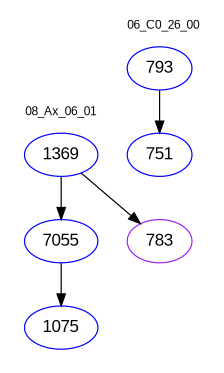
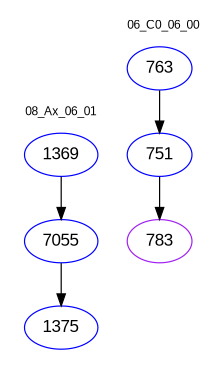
cluster "06_C0_26_00": label "06_C0_26_00" -> "06_C0_06_00"
node "793": label "793" -> "763"
edge "1369" -> "783": now "751" -> "783"
node "1075": label "1075" -> "1375"
